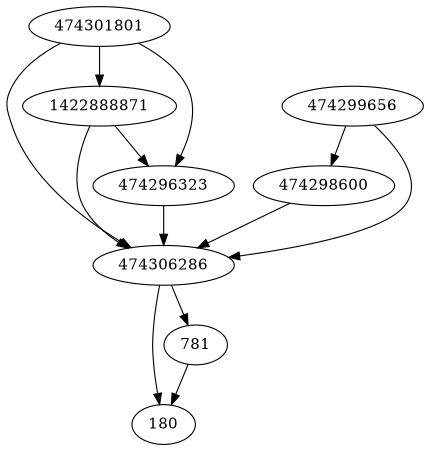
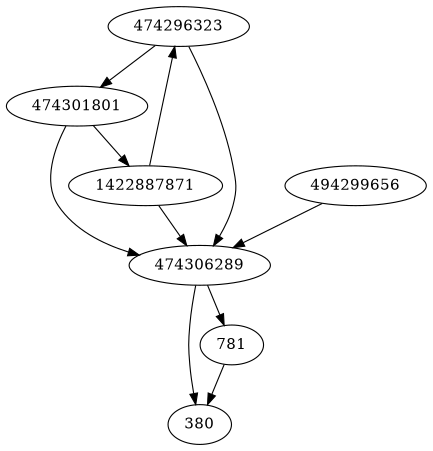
edge "474301801" -> "474296323": reversed
node "1422888871": label "1422888871" -> "1422887871"
node "474299656": label "474299656" -> "494299656"
node "474298600": removed
node "474306286": label "474306286" -> "474306289"
node "180": label "180" -> "380"
